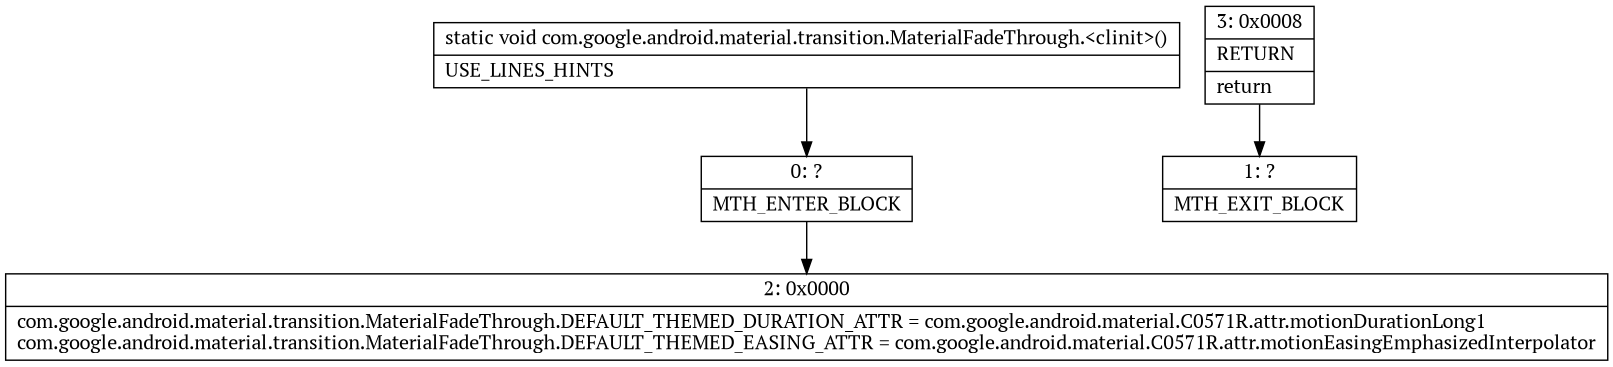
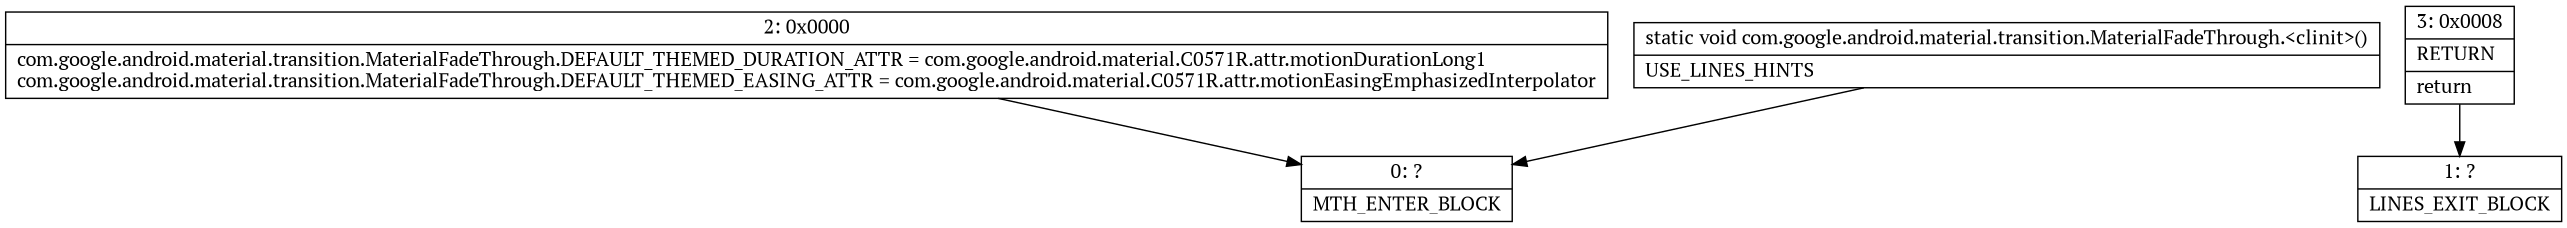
node "1: ?": text "MTH_EXIT_BLOCK" -> "LINES_EXIT_BLOCK"
edge "0: ?" -> "2: 0x0000": reversed
